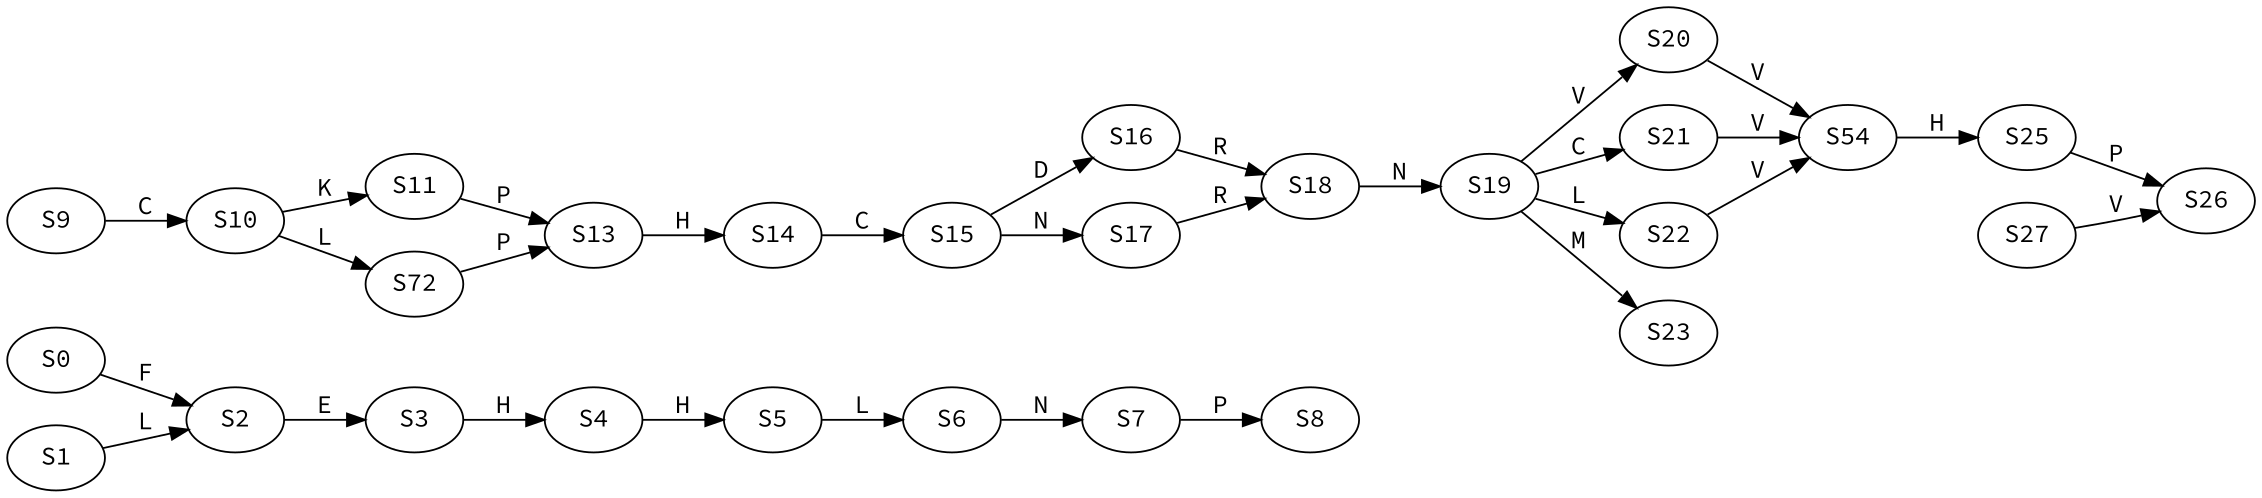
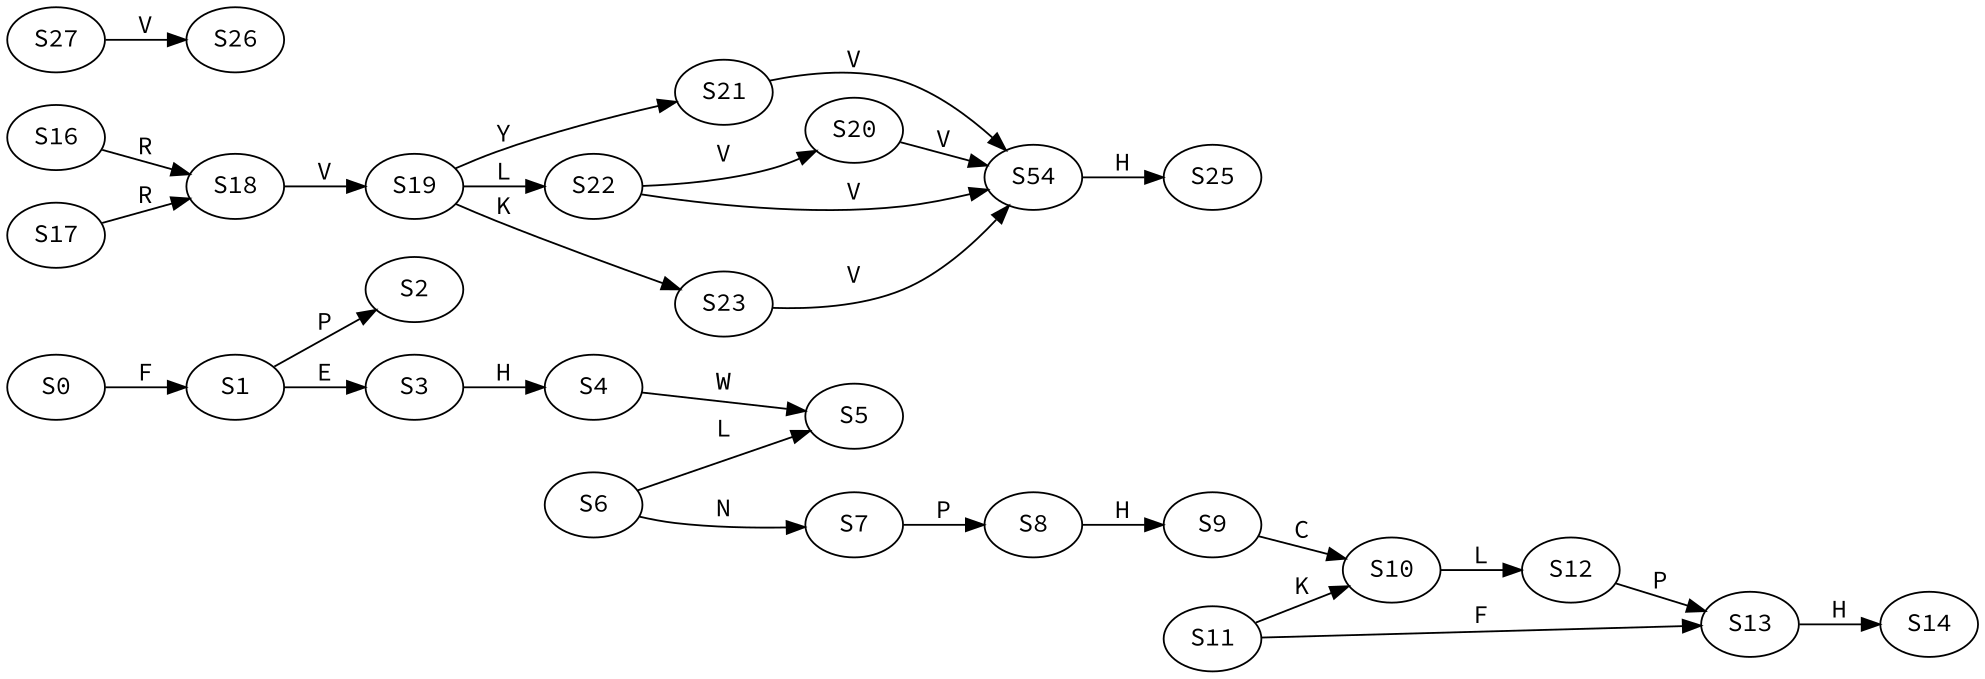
edge "S19" -> "S20": now "S22" -> "S20"
edge "S19" -> "S21": label "C" -> "Y"
edge "S25" -> "S26": removed, label "P"
edge "S18" -> "S19": label "N" -> "V"
edge "S11" -> "S13": label "P" -> "F"
edge "S10" -> "S11": reversed
node "S15": removed
edge "S19" -> "S23": label "M" -> "K"
node "S72": label "S72" -> "S12"
edge "S23" -> "S54": added, label "V"
edge "S0" -> "S2": now "S0" -> "S1"
edge "S4" -> "S5": label "H" -> "W"
edge "S2" -> "S3": now "S1" -> "S3"
edge "S5" -> "S6": reversed
edge "S1" -> "S2": label "L" -> "P"
edge "S8" -> "S9": added, label "H"
